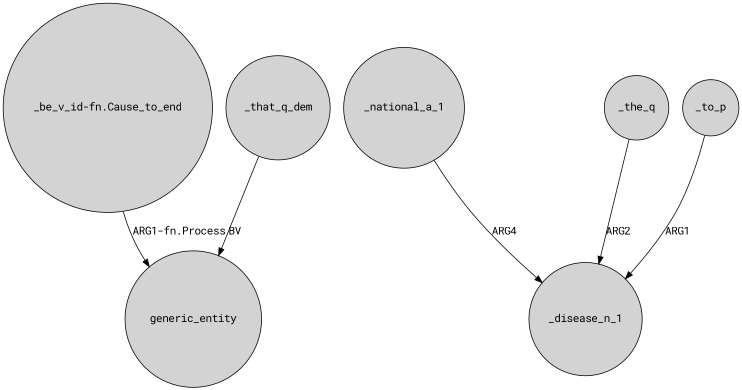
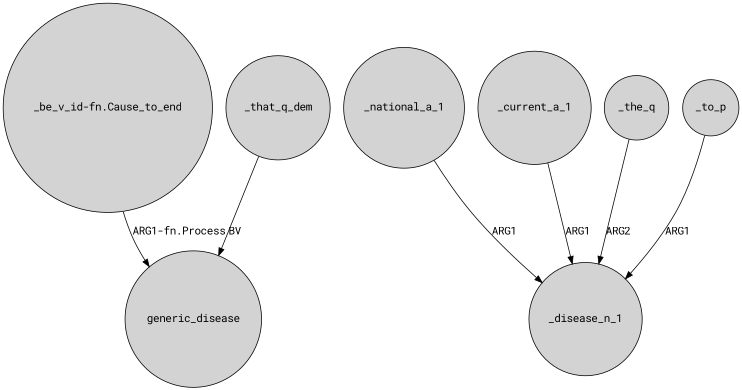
node "_current_a_1": added
edge "_national_a_1" -> "_disease_n_1": label "ARG4" -> "ARG1"
node "generic_entity": label "generic_entity" -> "generic_disease"
